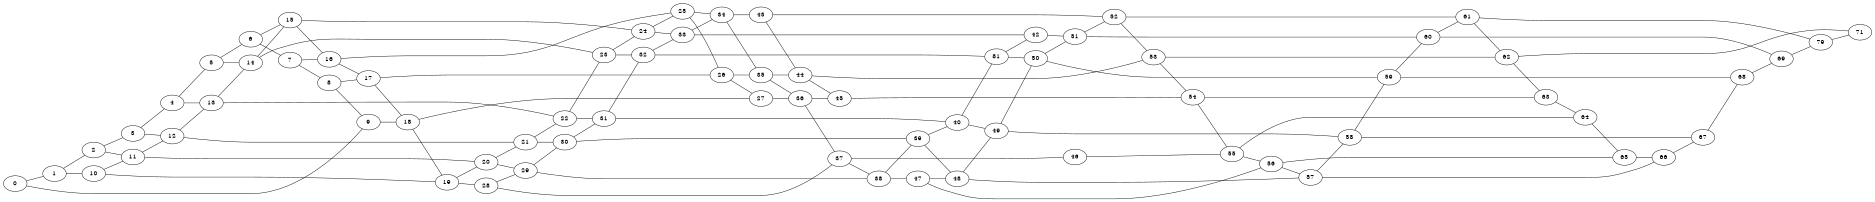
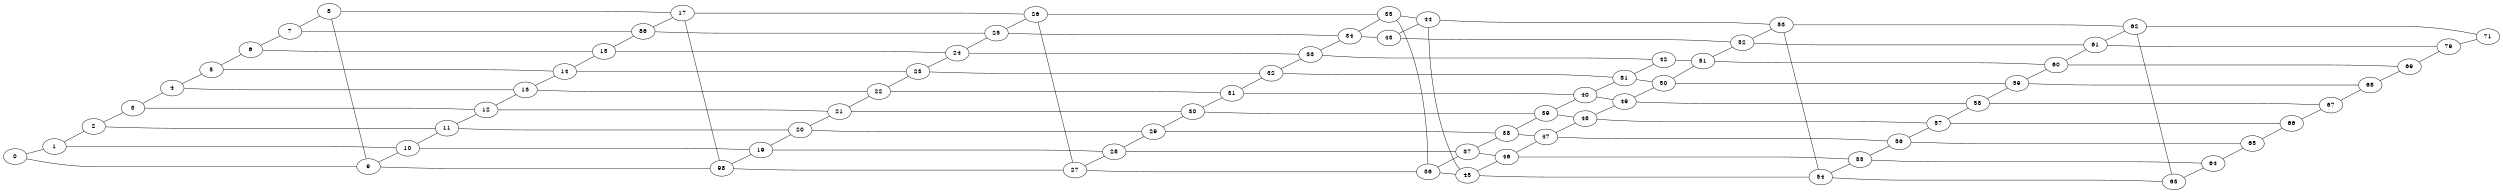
node "16": label "16" -> "86"
node "18": label "18" -> "98"
edge "47" -- "46": added
edge "10" -- "9": added
edge "28" -- "27": added
edge "46" -- "45": added
